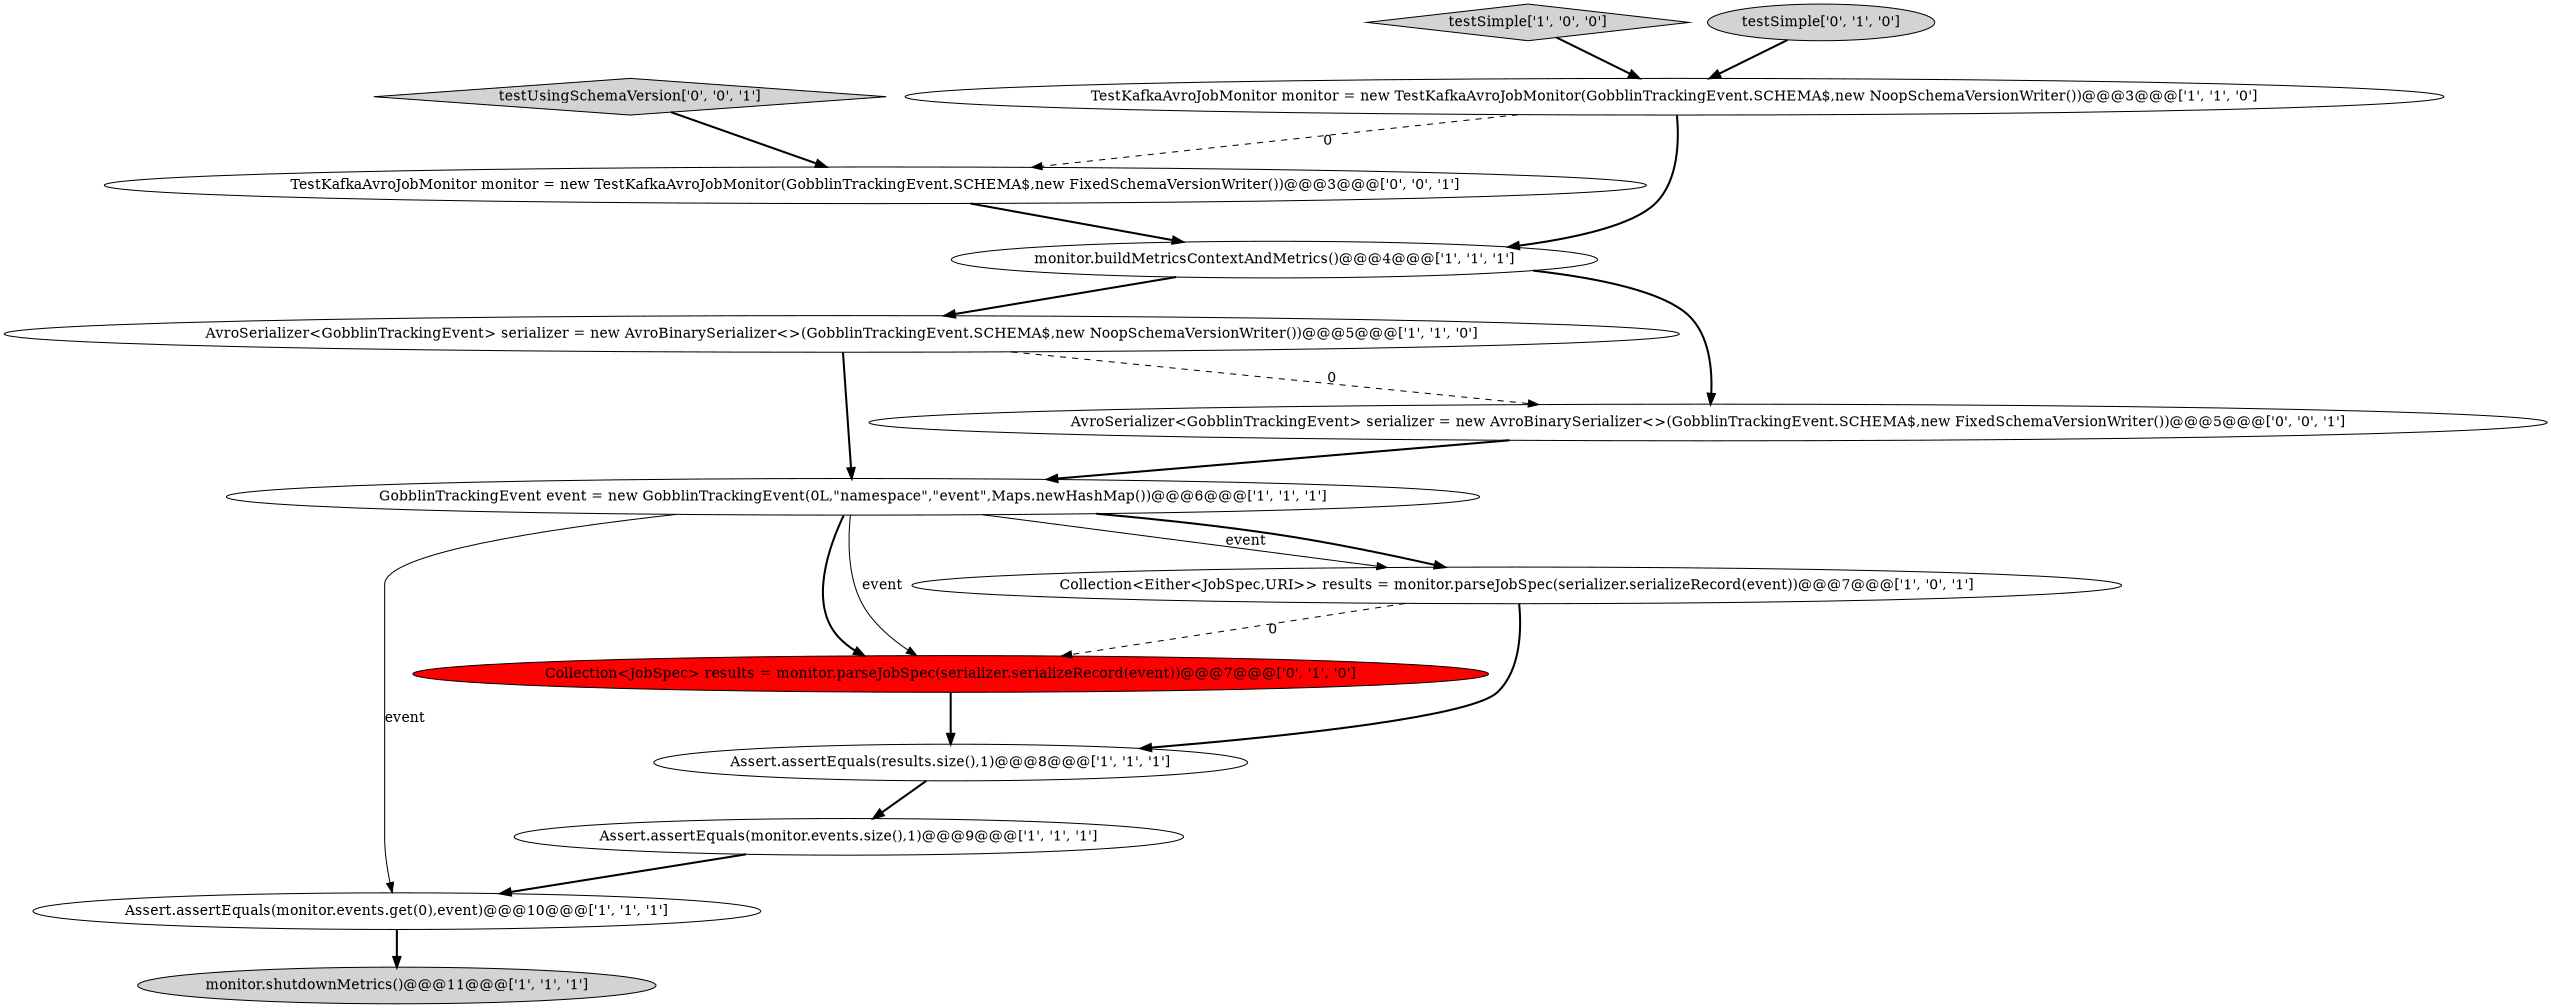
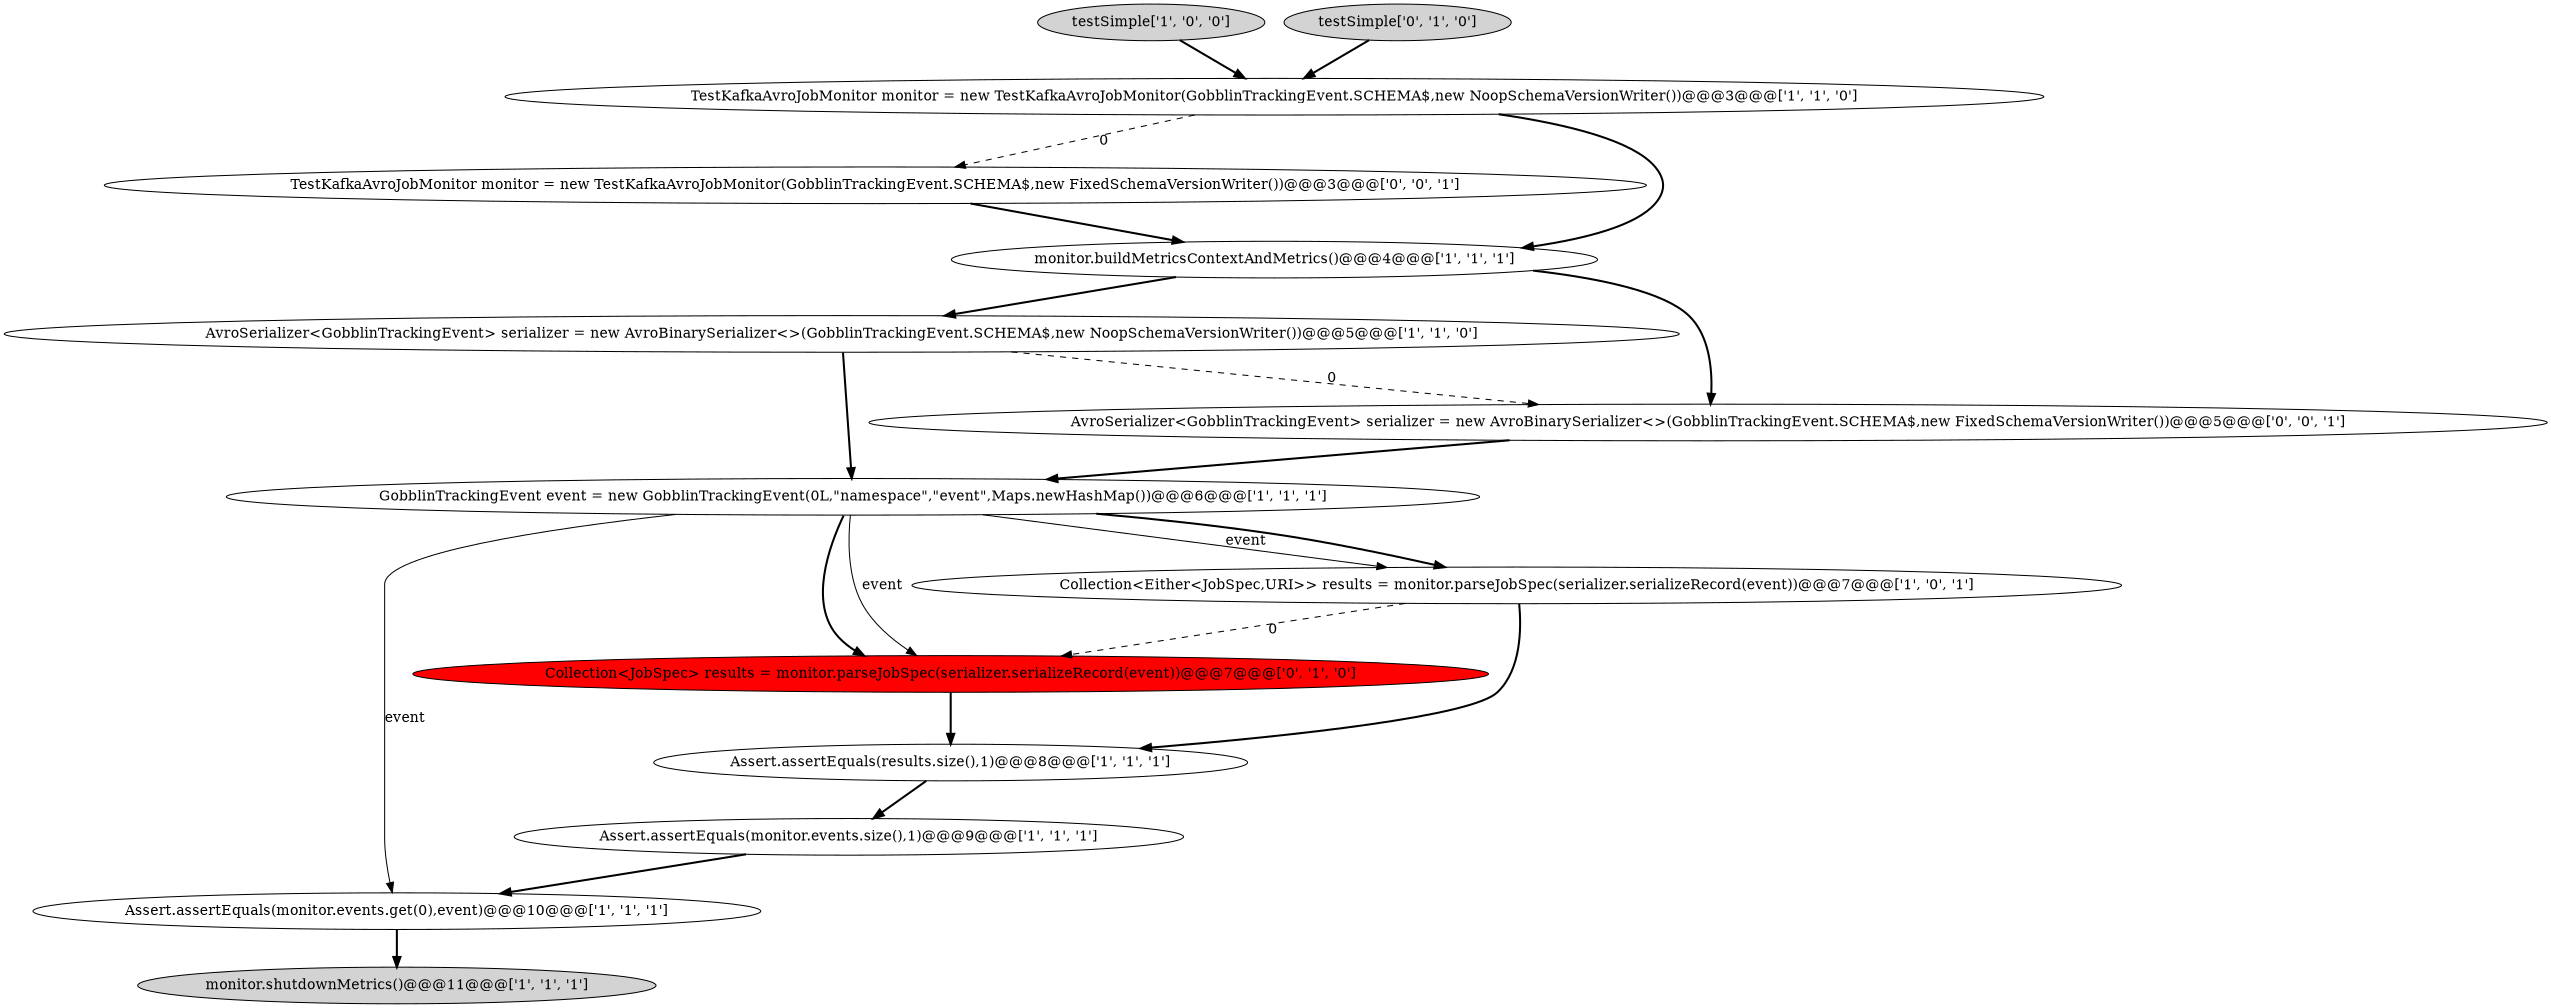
node "testSimple['1', '0', '0']": shape diamond -> ellipse
node "testUsingSchemaVersion['0', '0', '1']": removed
